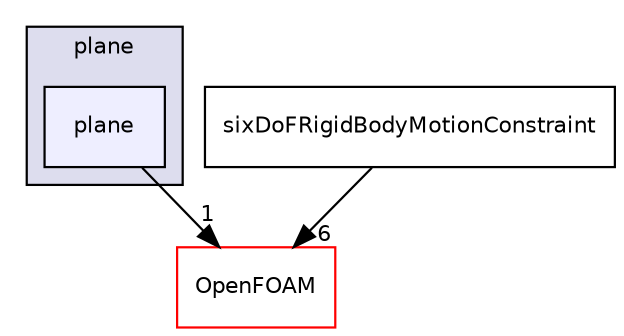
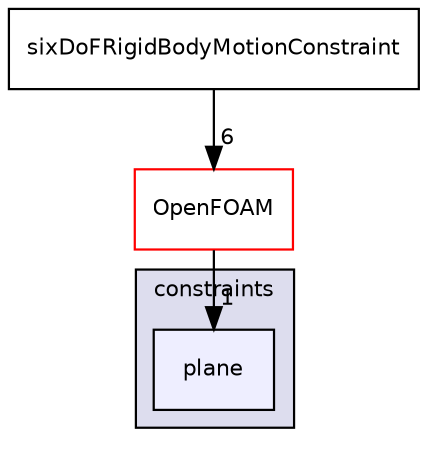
cluster "plane": label "plane" -> "constraints"
edge "plane" -> "OpenFOAM": reversed
